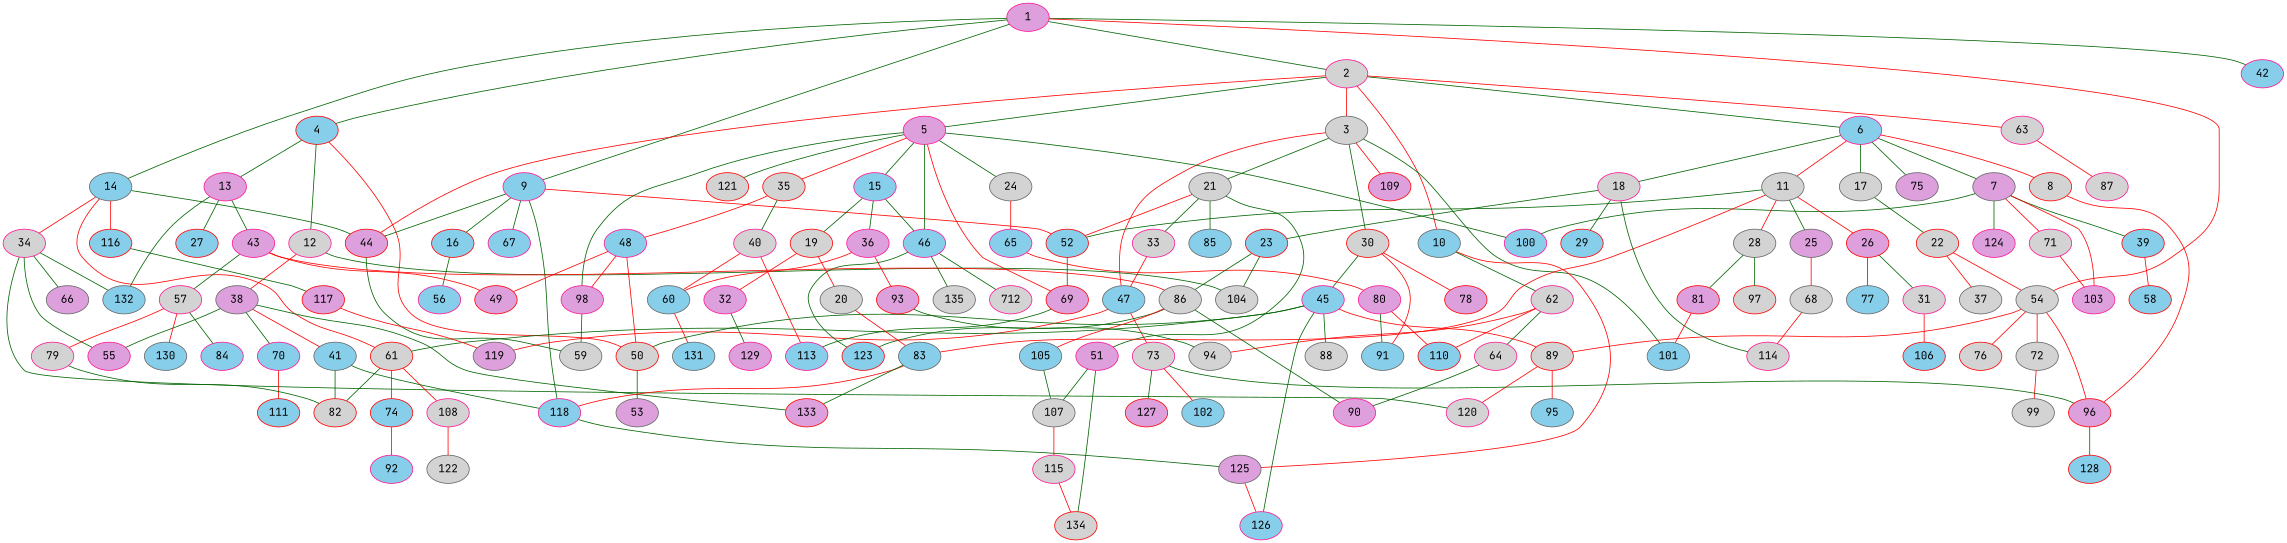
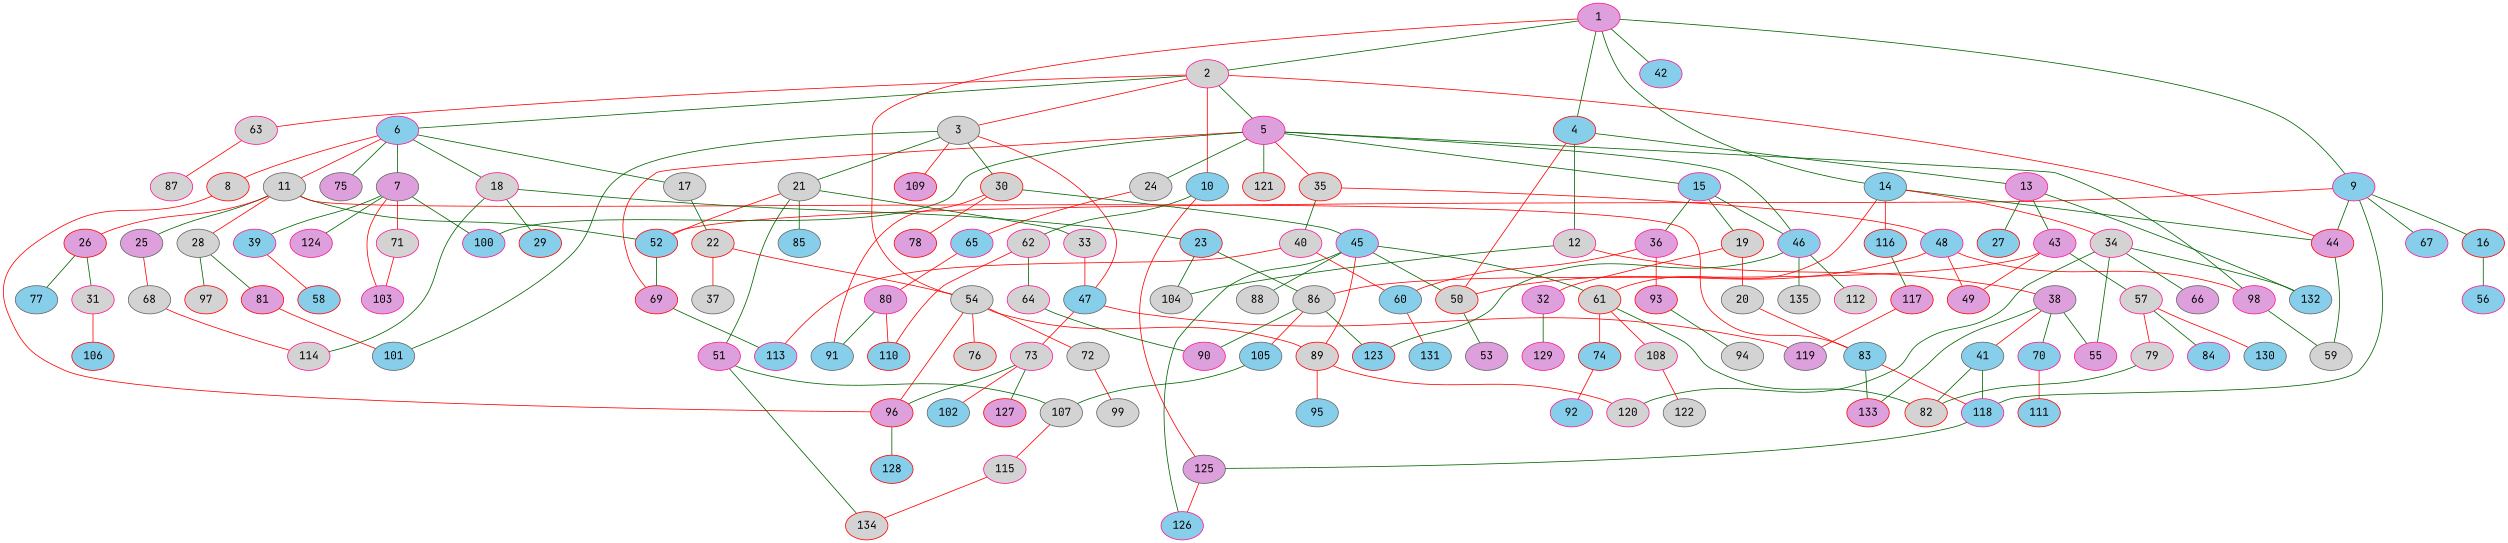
node "39": color red -> deeppink
node "712": label "712" -> "112"
edge "62" -- "94": removed
